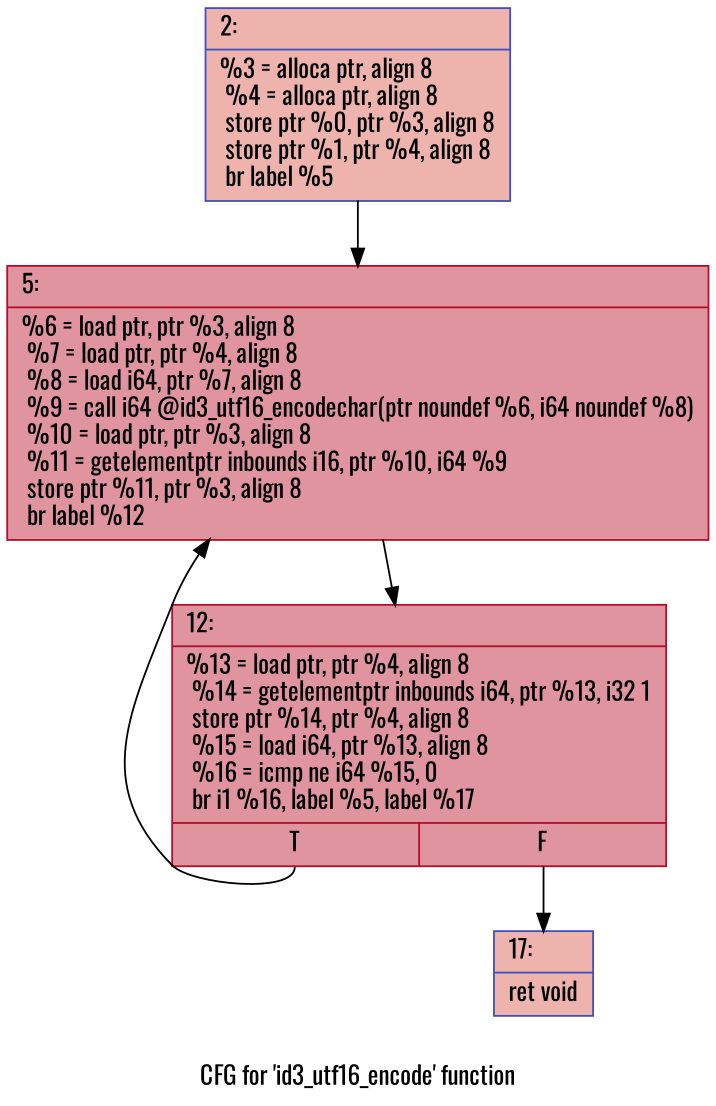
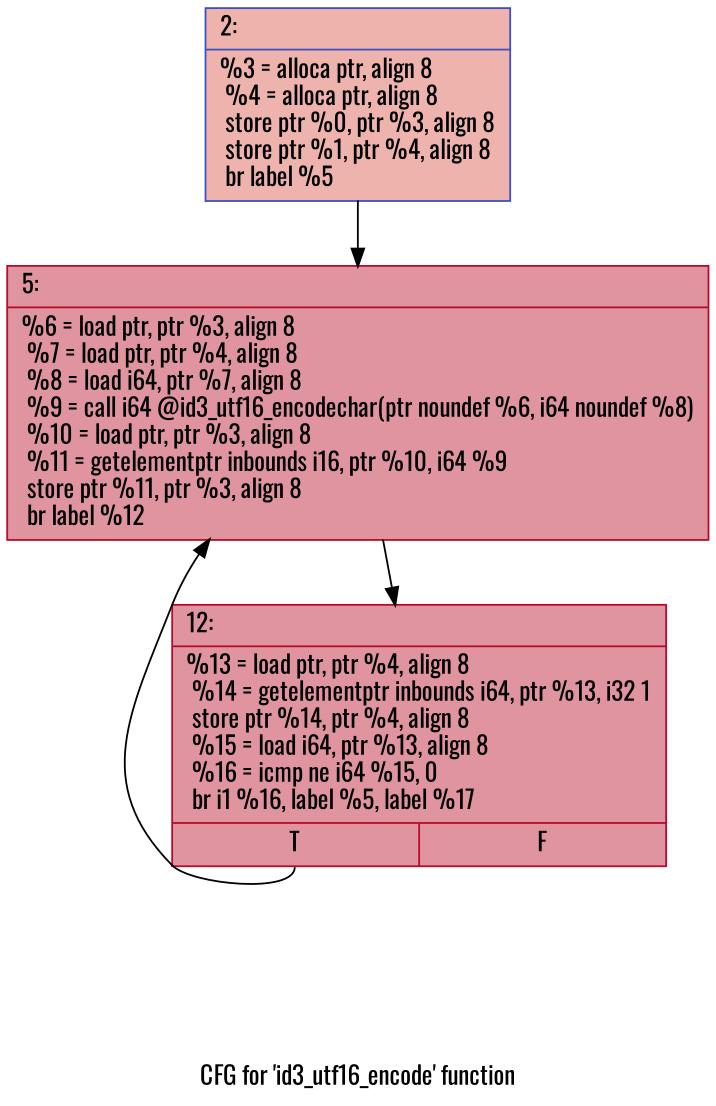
node "17:": removed
